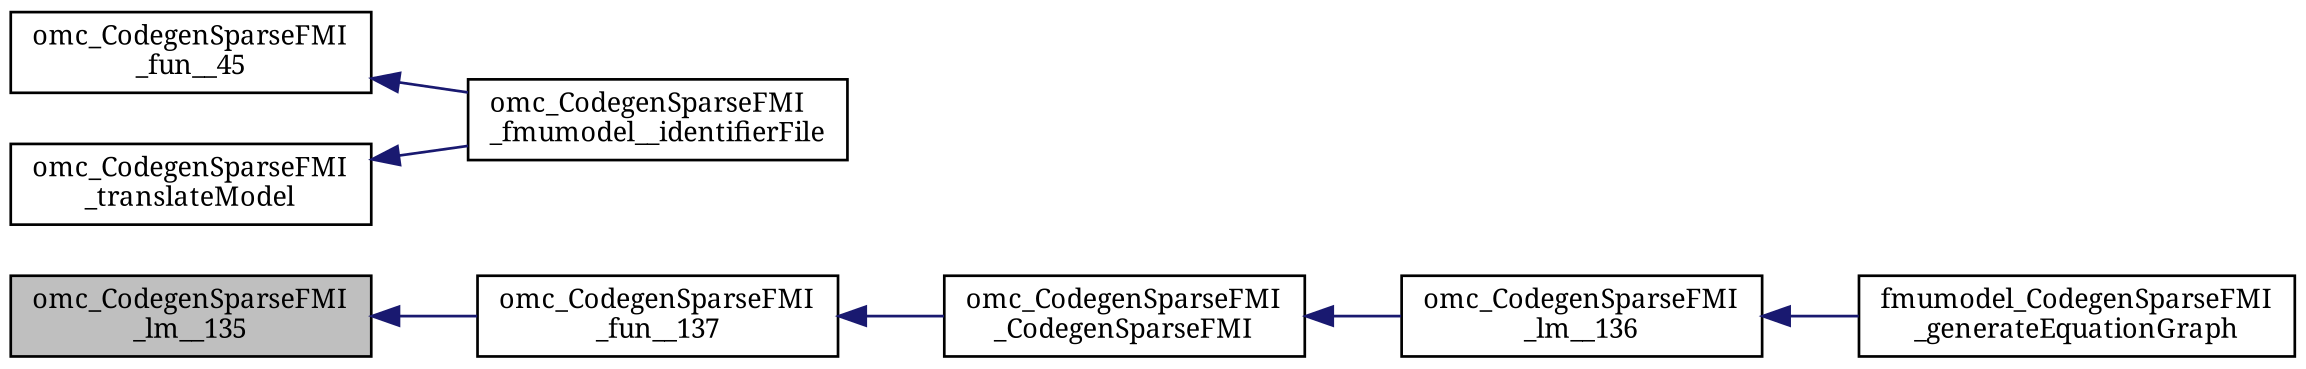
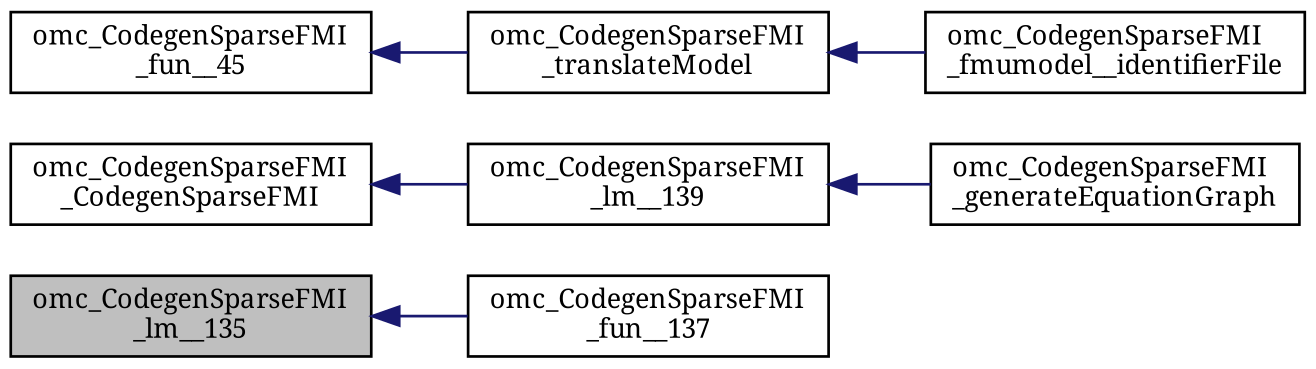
edge "omc_CodegenSparseFMI _fmumodel__identifierFile" -> "omc_CodegenSparseFMI _fun__45": now "omc_CodegenSparseFMI _translateModel" -> "omc_CodegenSparseFMI _fun__45"
edge "omc_CodegenSparseFMI _CodegenSparseFMI" -> "omc_CodegenSparseFMI _fun__137": removed
node "omc_CodegenSparseFMI _lm__136": label "omc_CodegenSparseFMI _lm__136" -> "omc_CodegenSparseFMI _lm__139"
node "fmumodel_CodegenSparseFMI _generateEquationGraph": label "fmumodel_CodegenSparseFMI _generateEquationGraph" -> "omc_CodegenSparseFMI _generateEquationGraph"
